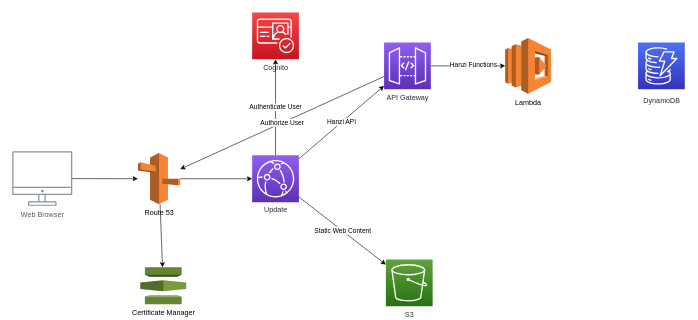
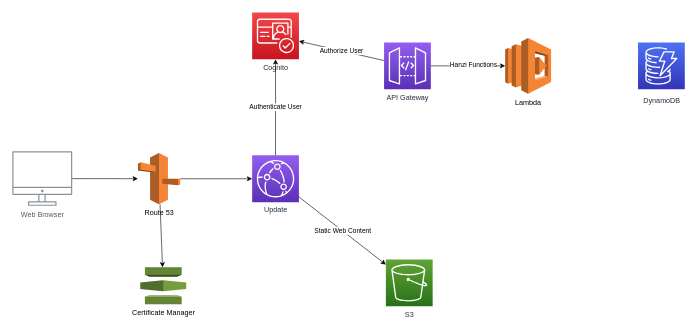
edge "API Gateway" -> "Route 53": now "API Gateway" -> "Cognito"
edge "Update" -> "API Gateway": removed, label "Hanzi API"
